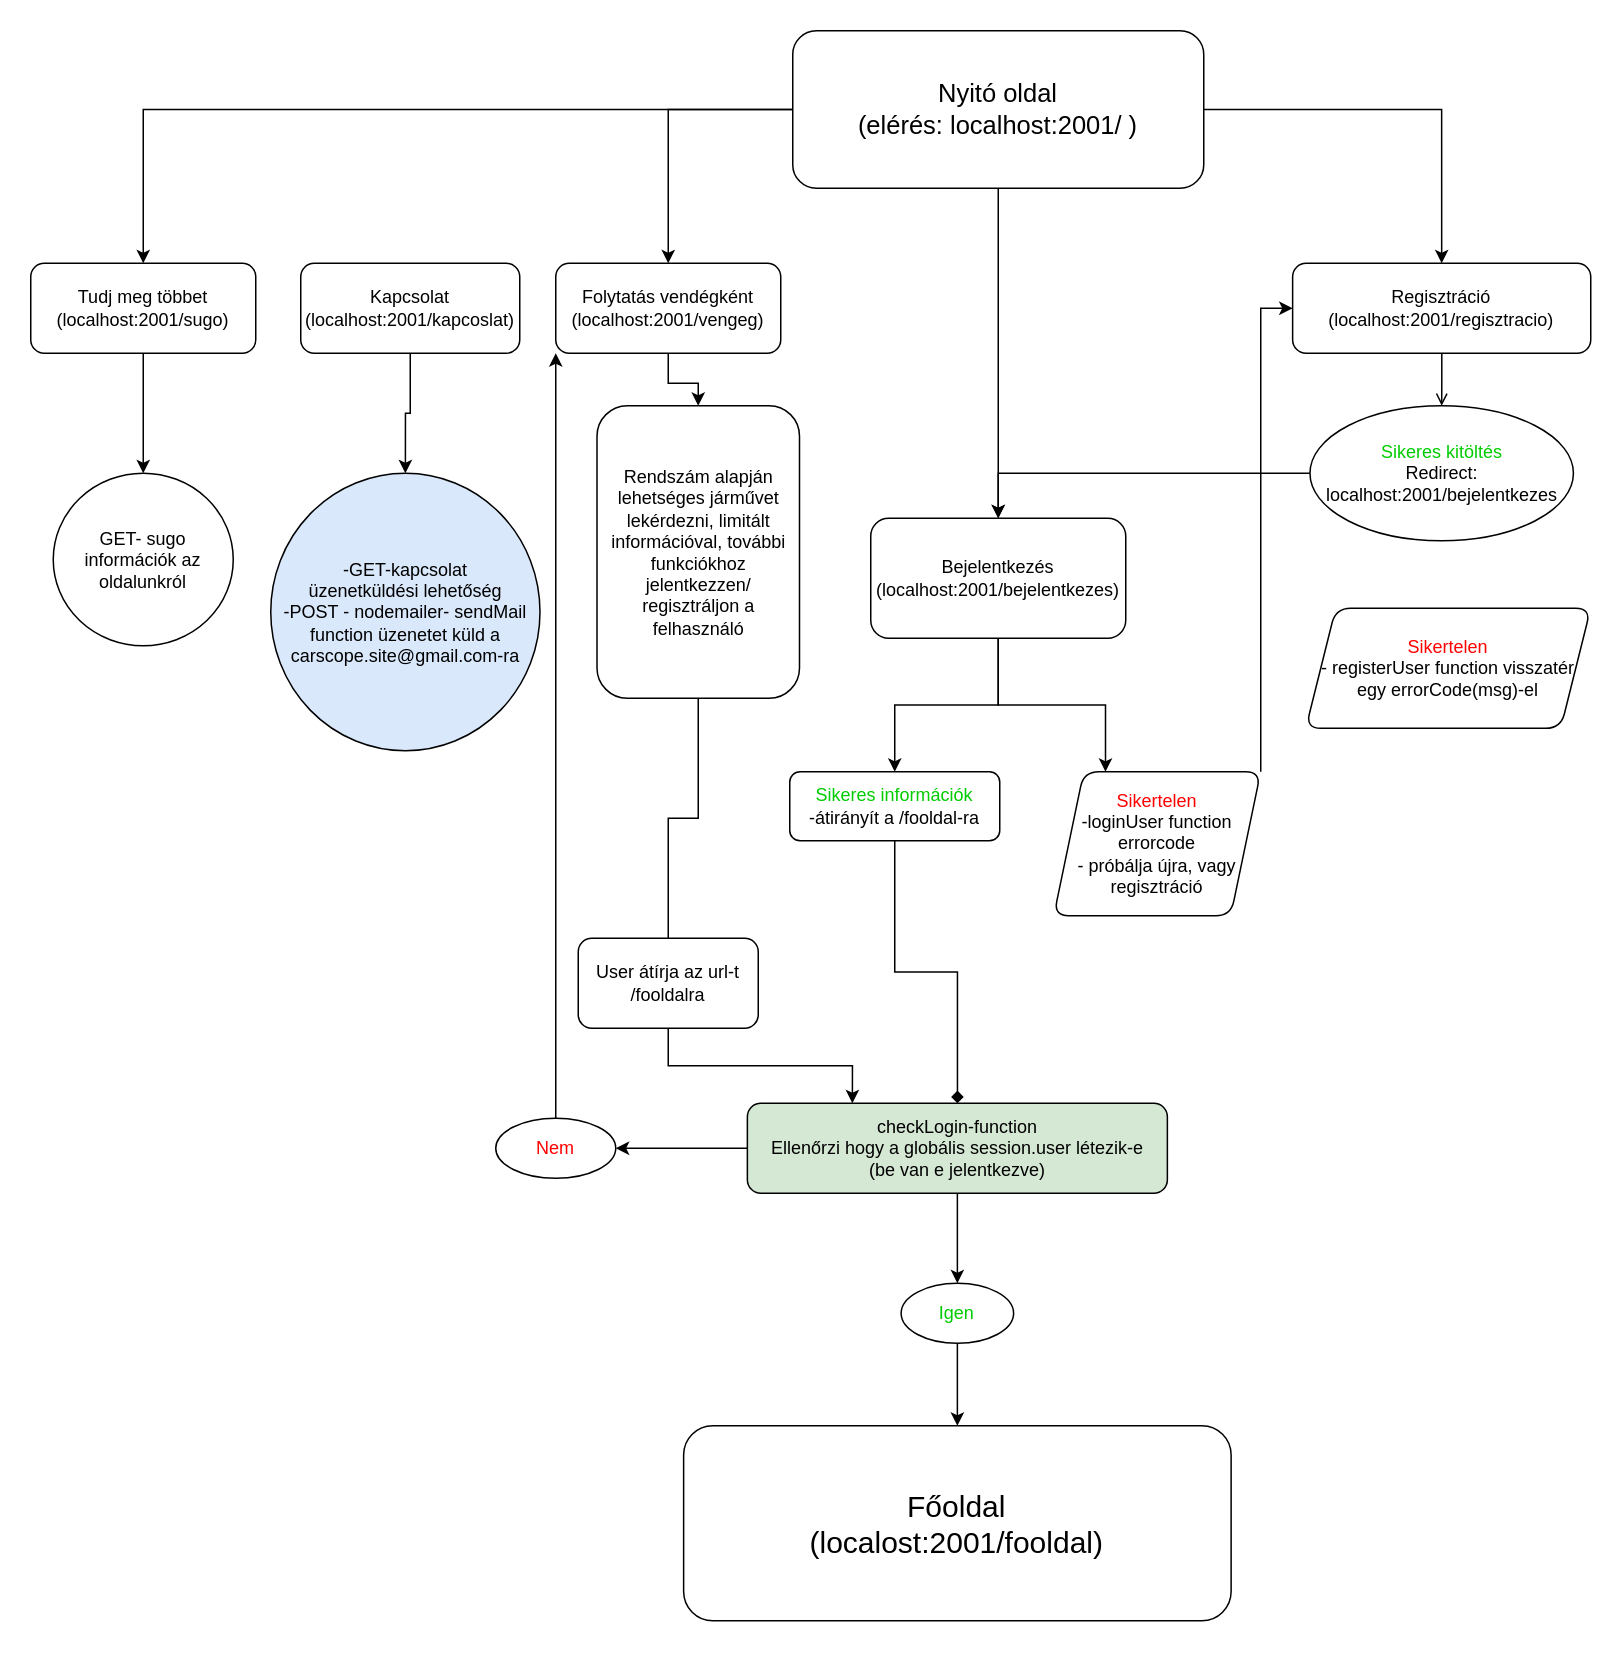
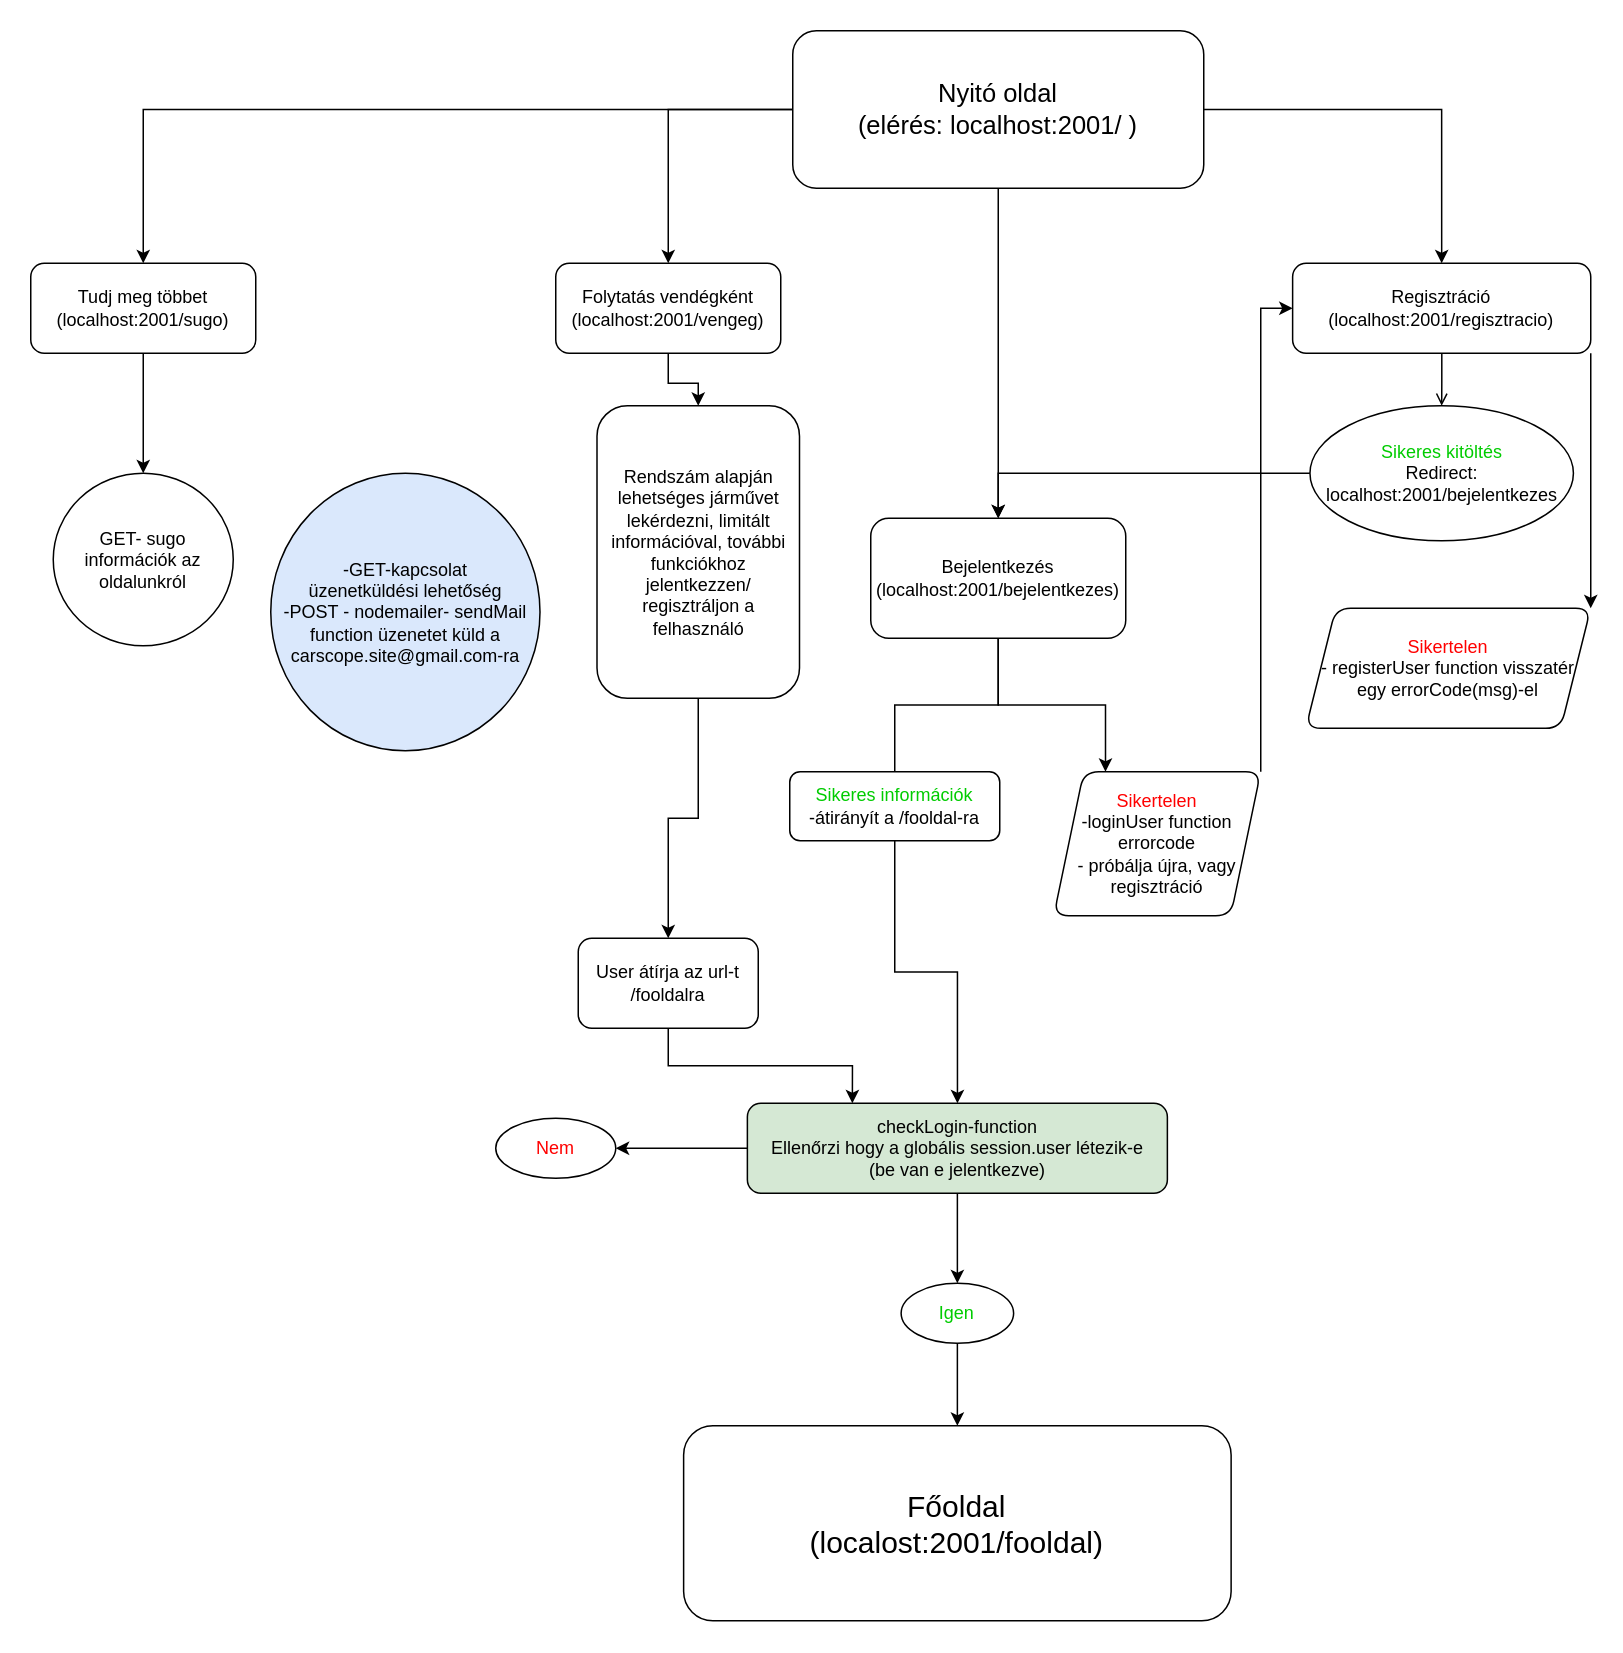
node "Kapcsolat (localhost:2001/kapcoslat)": removed
edge "Kapcsolat (localhost:2001/kapcoslat)" -> "-GET-kapcsolat üzenetküldési lehetőség -POST - nodemailer- sendMail function üzenetet küld a carscope.site@gmail.com-ra": removed
edge "Regisztráció (localhost:2001/regisztracio)" -> "Sikertelen - registerUser function visszatér egy errorCode(msg)-el": added
edge "Nem" -> "Folytatás vendégként (localhost:2001/vengeg)": removed
edge "Bejelentkezés (localhost:2001/bejelentkezes)" -> "Sikeres információk -átirányít a /fooldal-ra": arrowhead classic -> none
edge "Rendszám alapján lehetséges járművet lekérdezni, limitált információval, további funkciókhoz jelentkezzen/ regisztráljon a felhasználó" -- "User átírja az url-t /fooldalra": arrowhead none -> classic
edge "Sikeres információk -átirányít a /fooldal-ra" -> "checkLogin-function Ellenőrzi hogy a globális session.user létezik-e (be van e jelentkezve)": arrowhead diamond -> classic
